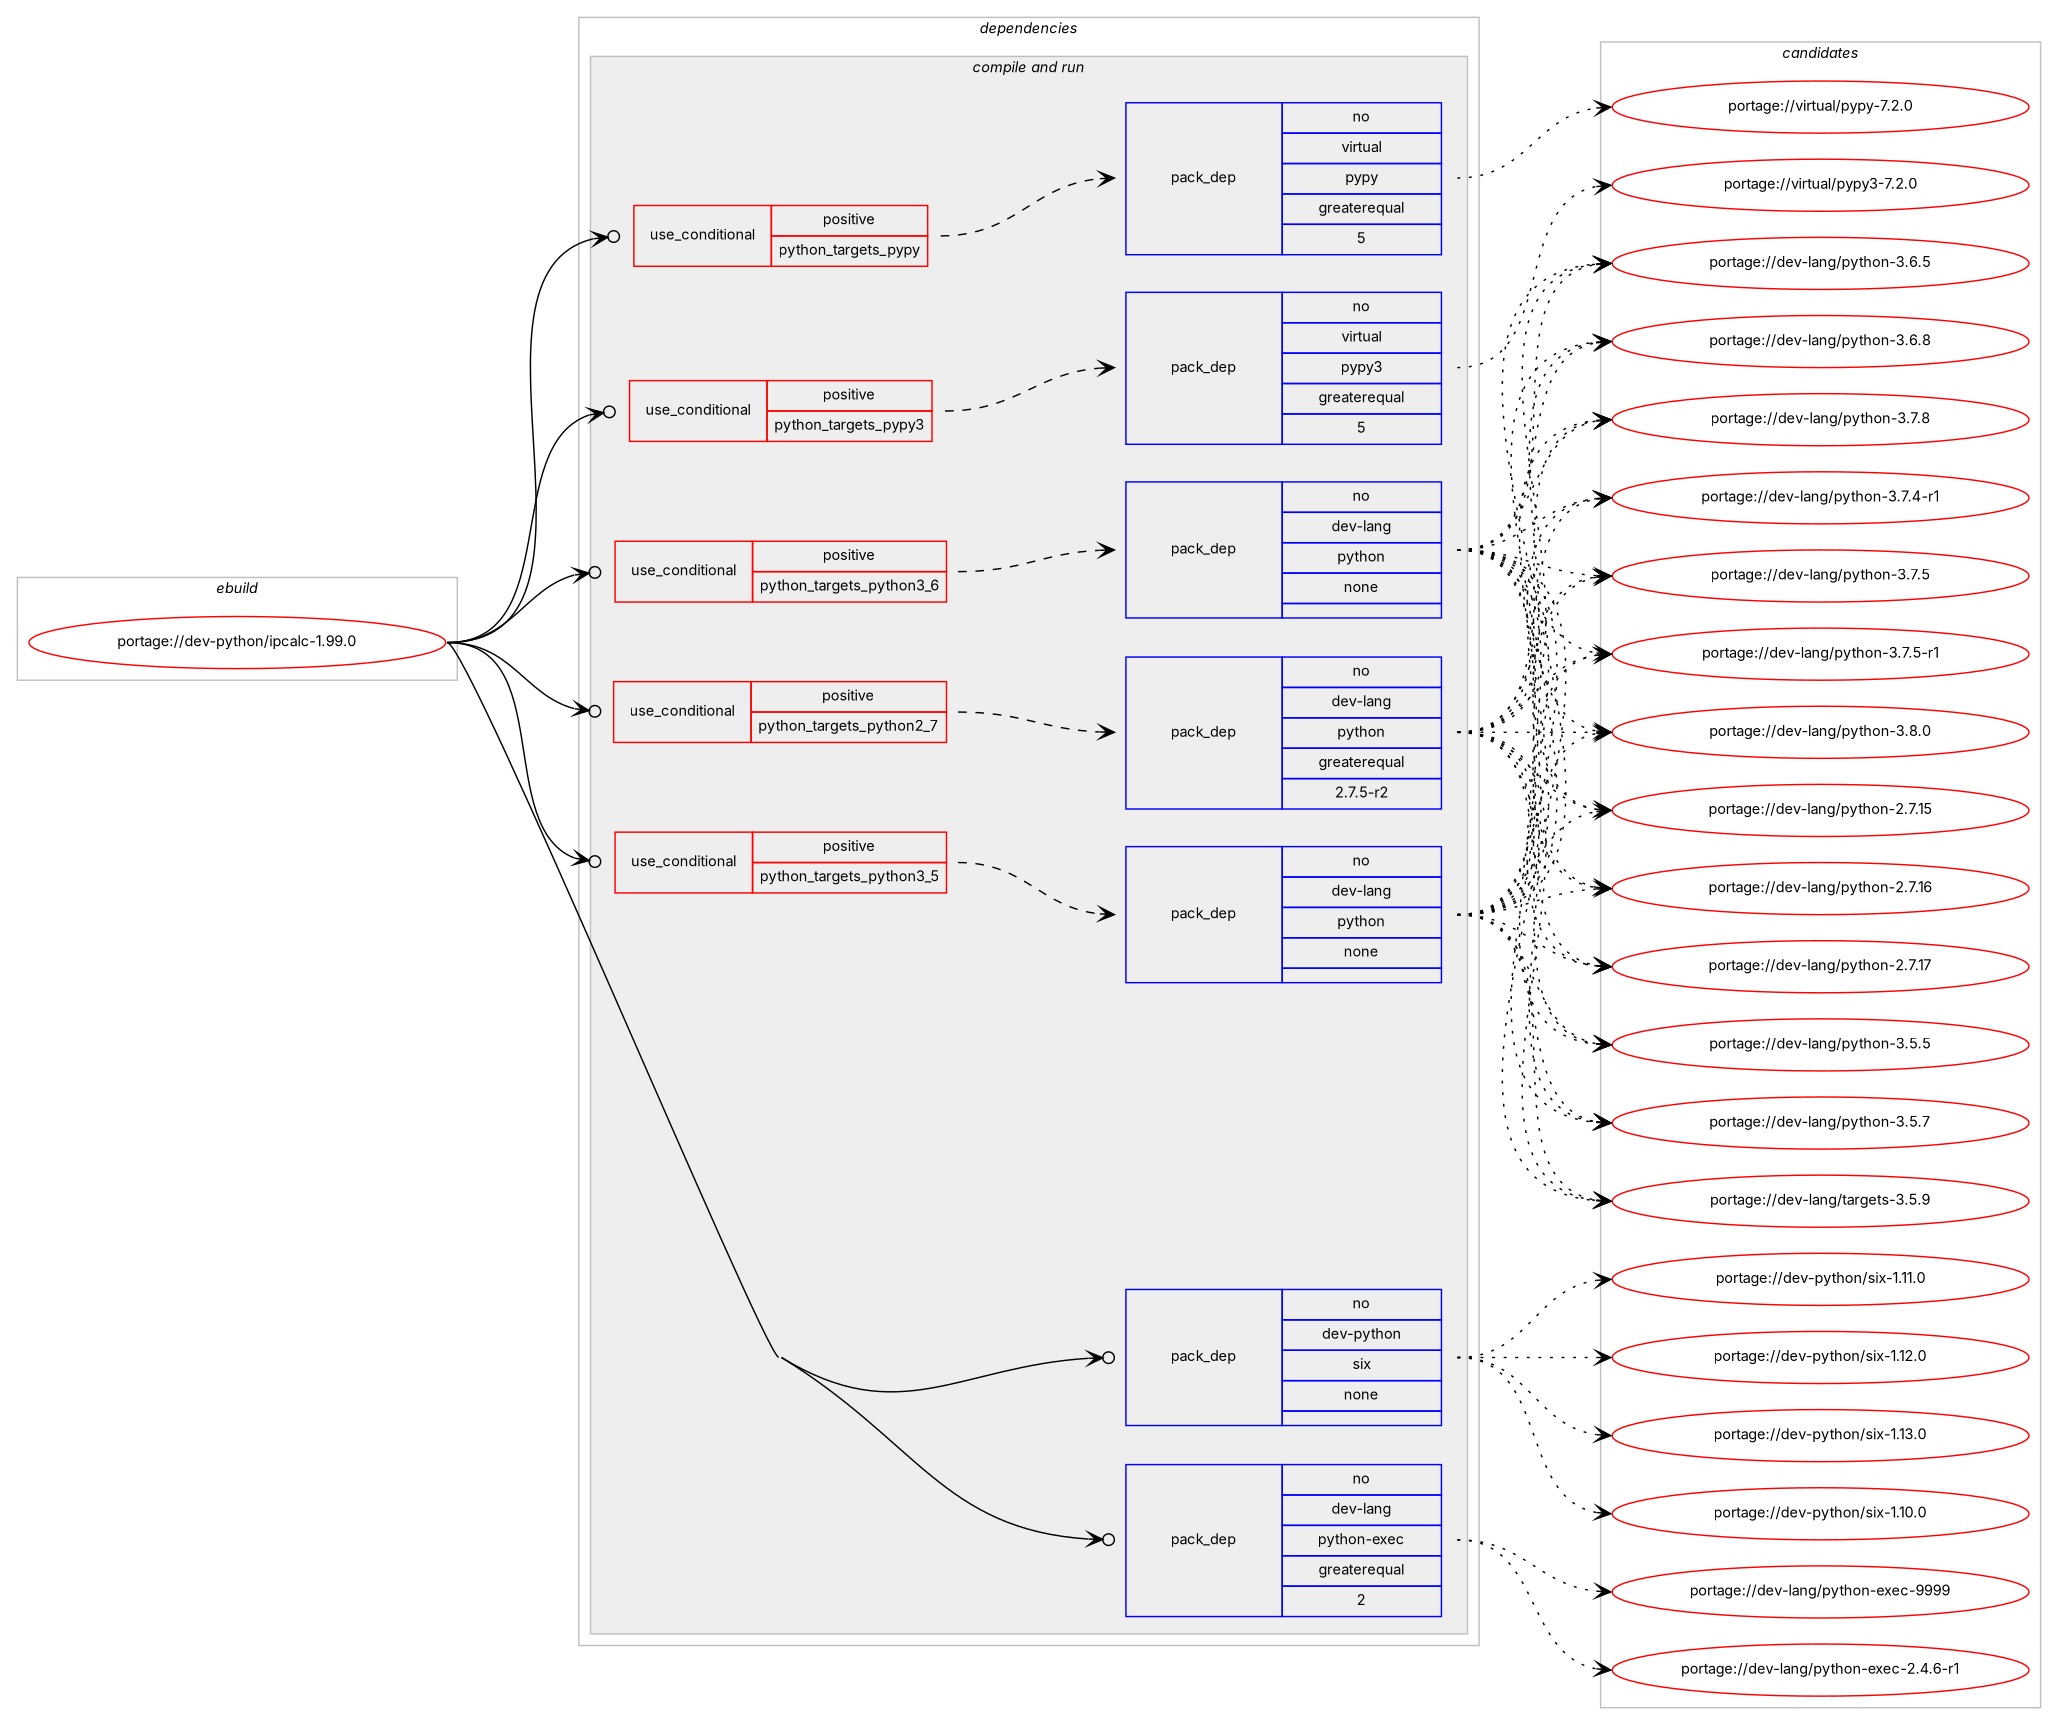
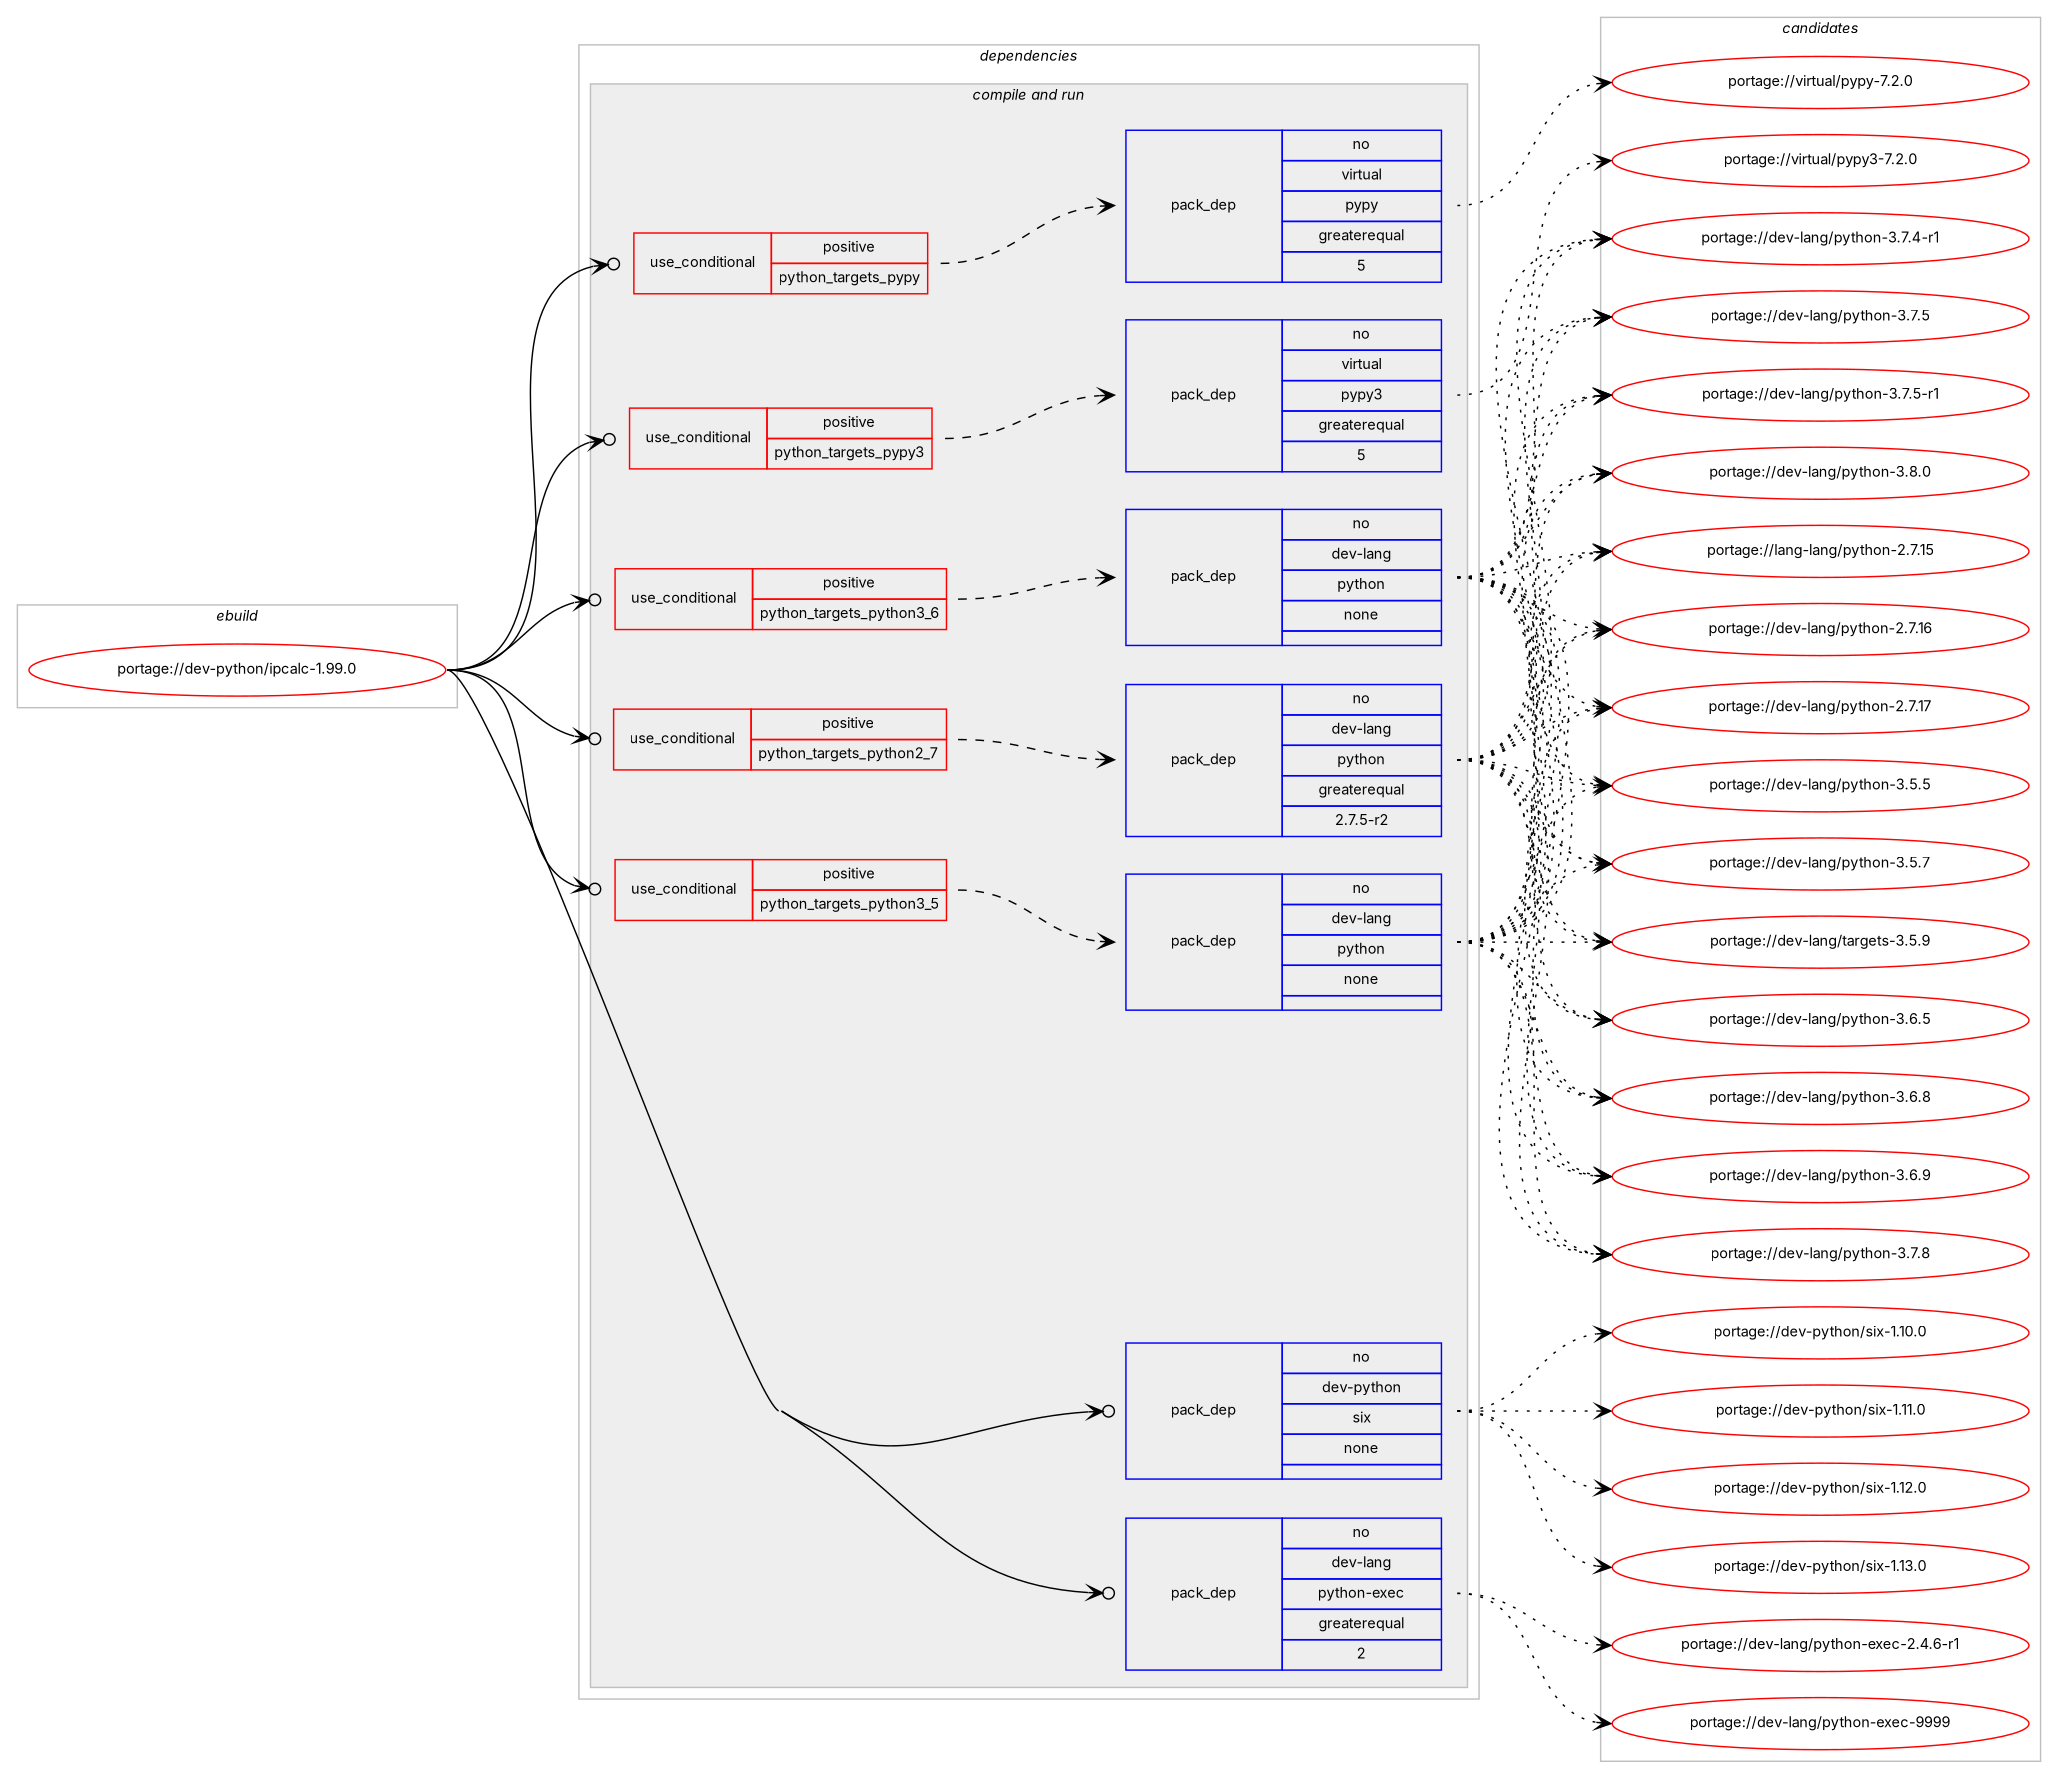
node "portage://dev-lang/python-2.7.15": label "portage://dev-lang/python-2.7.15" -> "portage://lang-lang/python-2.7.15"
node "portage://dev-lang/python-3.6.9": added
